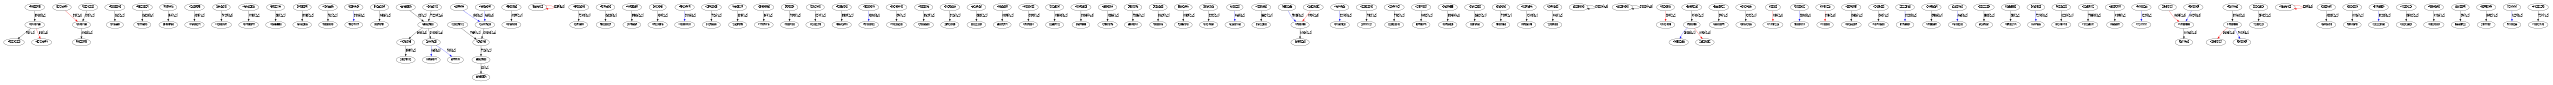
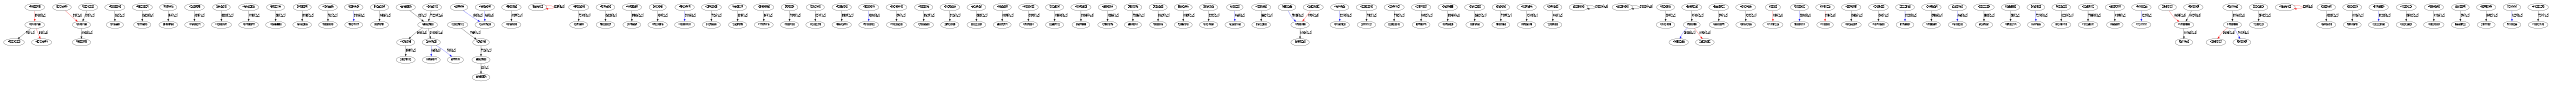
edge "-975833915" -> "-434707165": color black -> red
edge "493240516" -> "-34727045": color red -> black
edge "-904103709" -> "-479804555": color blue -> black
edge "364486310" -> "-725387691": label "T4129(0+3)" -> "G8333(2+2)"
edge "-267419625" -> "72963145": removed, label "C11070(2+6)"
node "975233915": label "975233915" -> "975833915"
